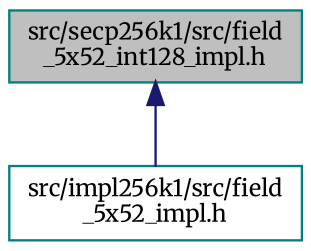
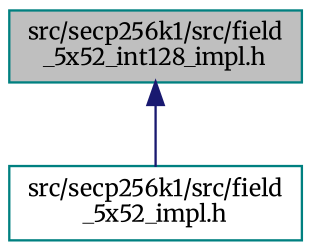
node "src/impl256k1/src/field _5x52_impl.h": label "src/impl256k1/src/field _5x52_impl.h" -> "src/secp256k1/src/field _5x52_impl.h"
